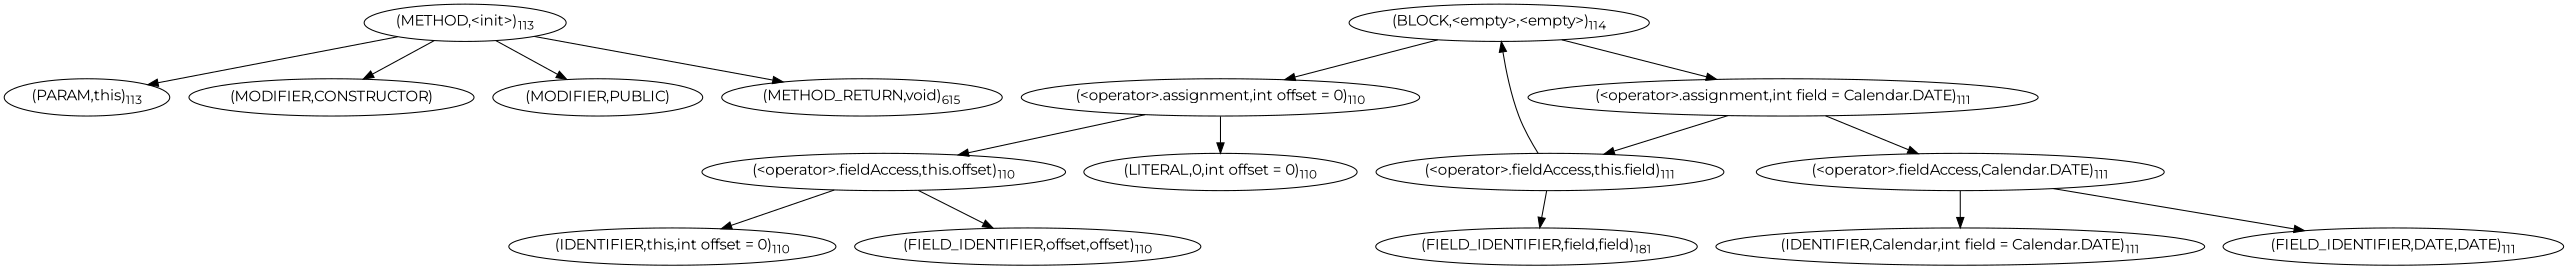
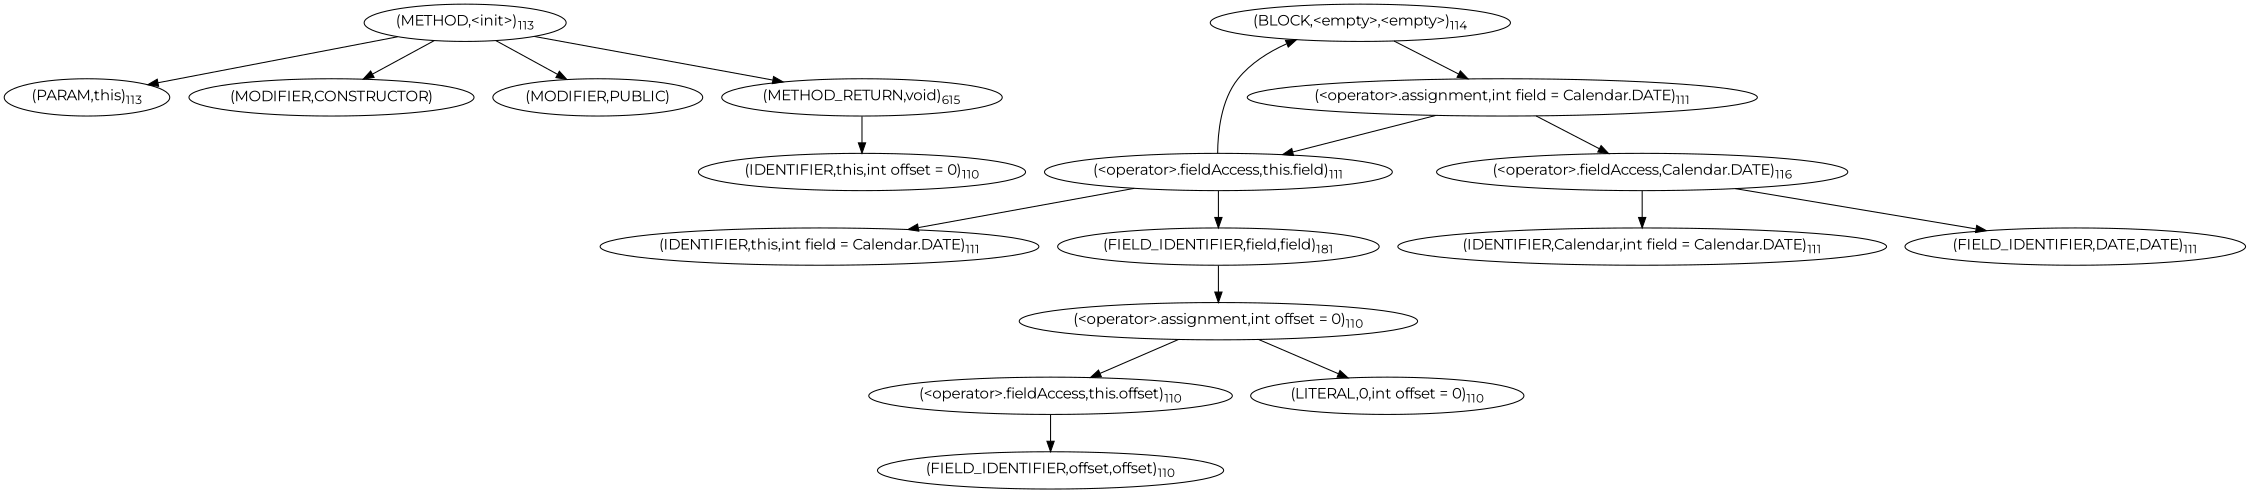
edge "(BLOCK,<empty>,<empty>)" -> "(<operator>.assignment,int offset = 0)": now "(FIELD_IDENTIFIER,field,field)" -> "(<operator>.assignment,int offset = 0)"
node "(<operator>.fieldAccess,Calendar.DATE)": text "111" -> "116"
edge "(<operator>.fieldAccess,this.offset)" -> "(IDENTIFIER,this,int offset = 0)": now "(METHOD_RETURN,void)" -> "(IDENTIFIER,this,int offset = 0)"
node "(IDENTIFIER,this,int field = Calendar.DATE)": added
